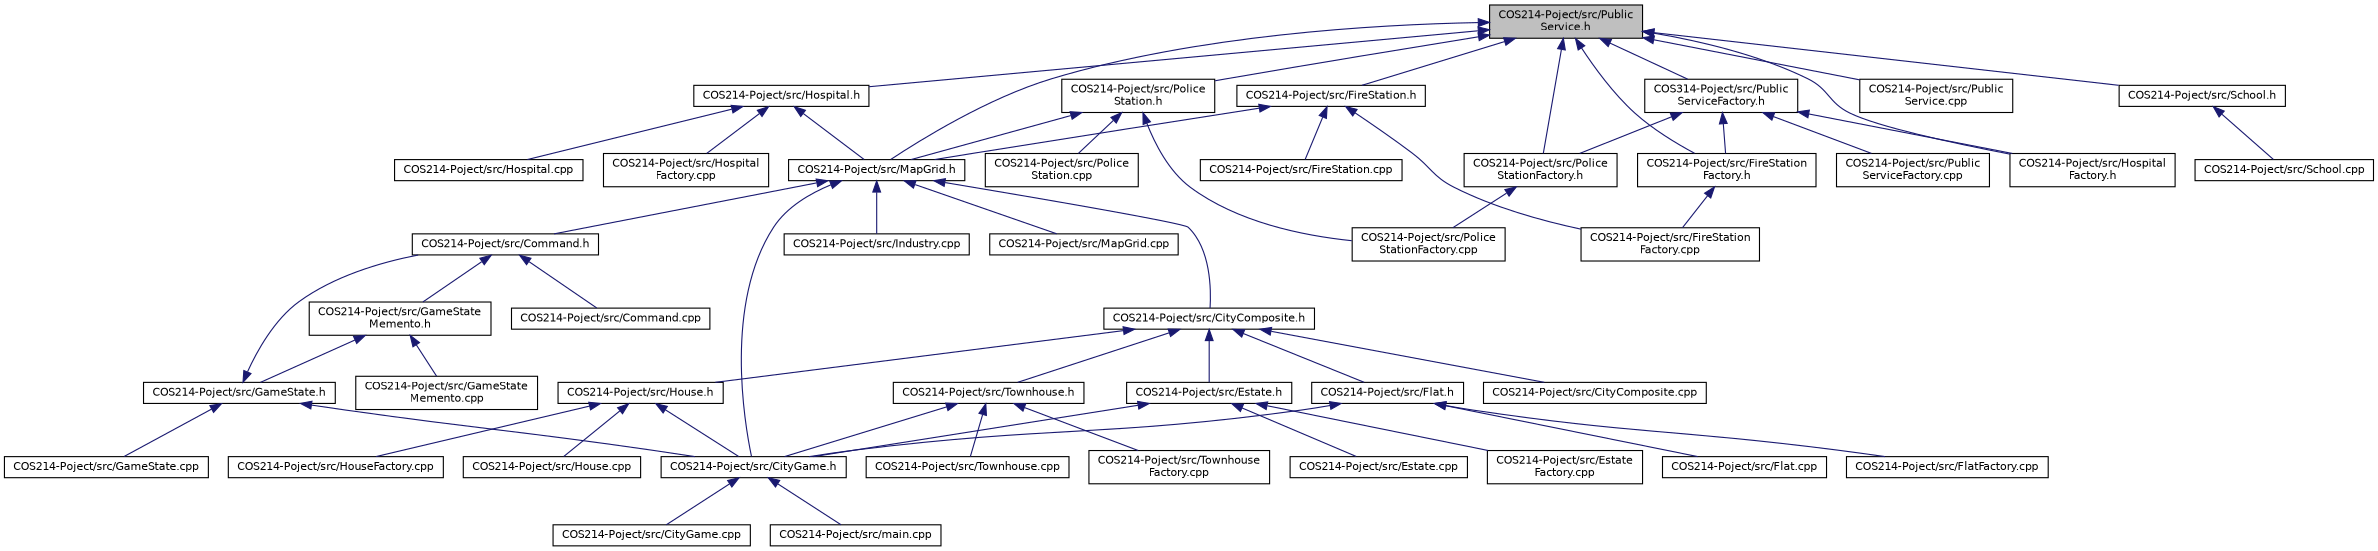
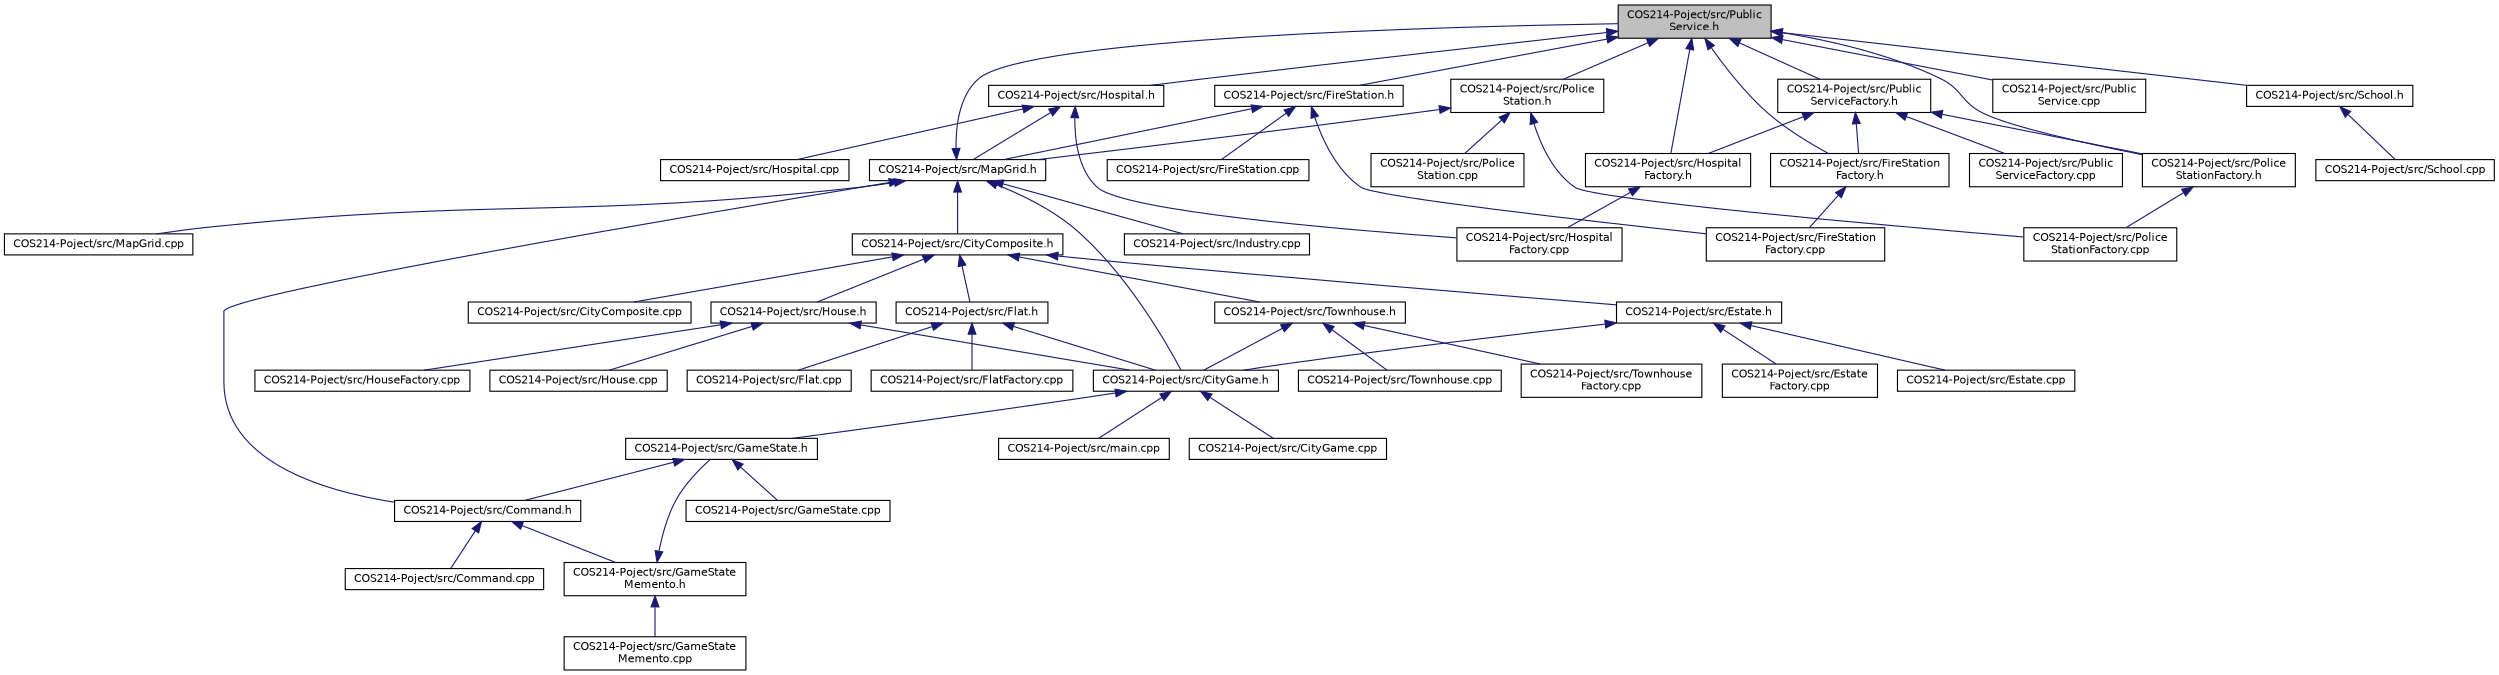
edge "COS214-Poject/src/MapGrid.h" -> "COS214-Poject/src/Public Service.h": reversed
node "COS314-Poject/src/Public ServiceFactory.h": label "COS314-Poject/src/Public ServiceFactory.h" -> "COS214-Poject/src/Public ServiceFactory.h"
edge "COS214-Poject/src/Hospital Factory.cpp" -> "COS214-Poject/src/Hospital Factory.h": added
edge "COS214-Poject/src/CityGame.h" -> "COS214-Poject/src/GameState.h": reversed
